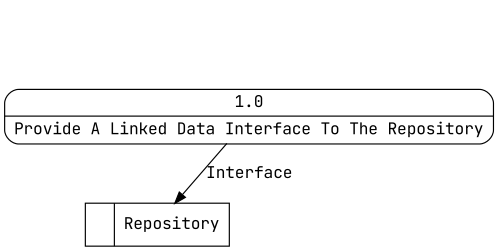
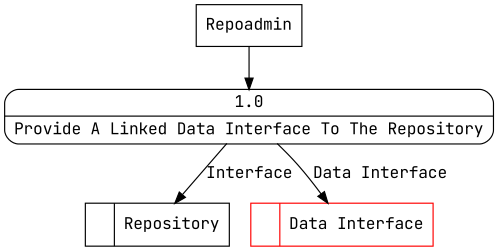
node "Repoadmin": added
node "Data Interface": added
